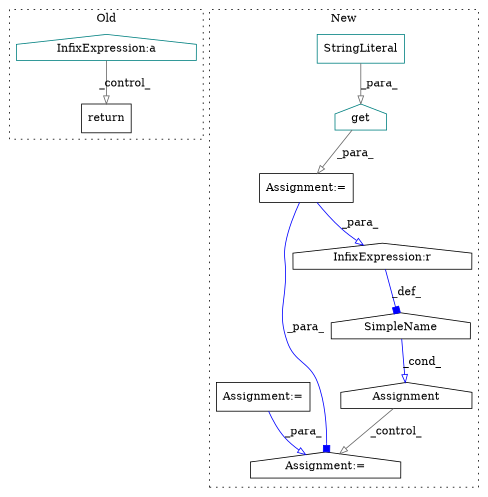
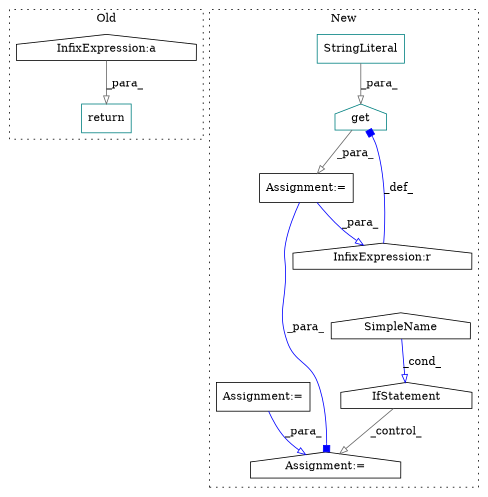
node "InfixExpression:a": color teal -> black
edge "InfixExpression:a" -> "return": label "_control_" -> "_para_"
node "return": color black -> teal
edge "InfixExpression:r" -> "SimpleName": now "InfixExpression:r" -> "get"
node "Assignment": label "Assignment" -> "IfStatement"
